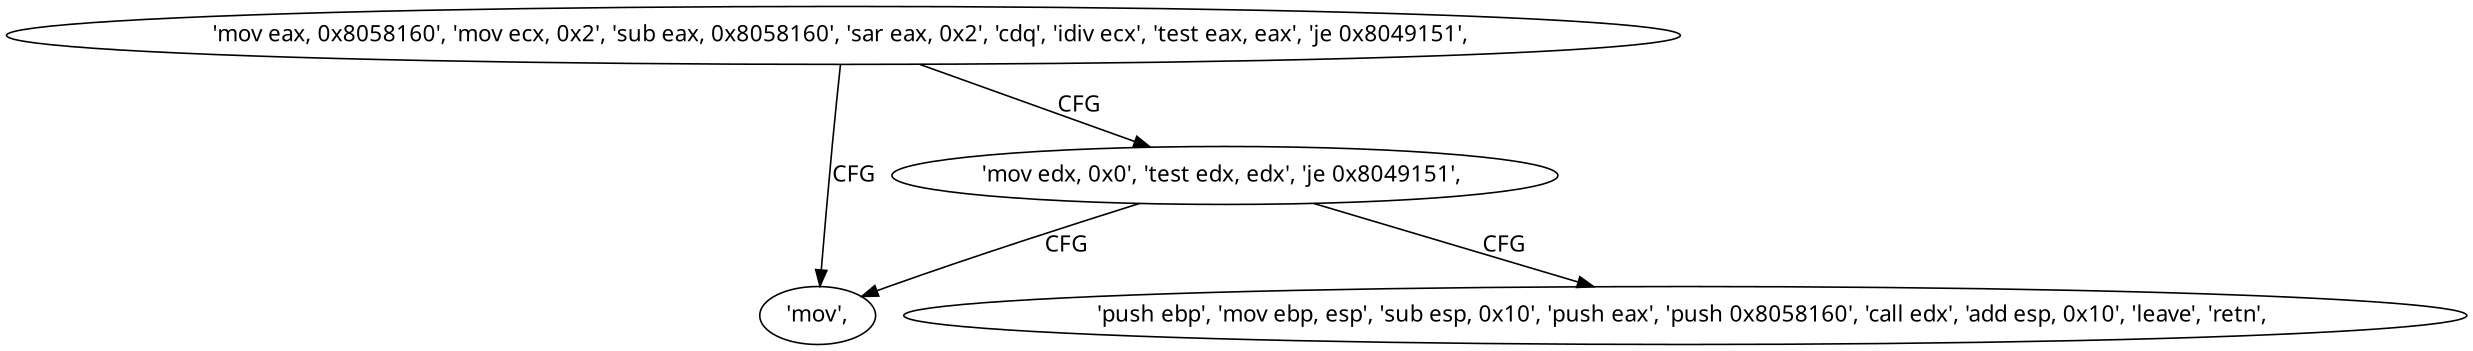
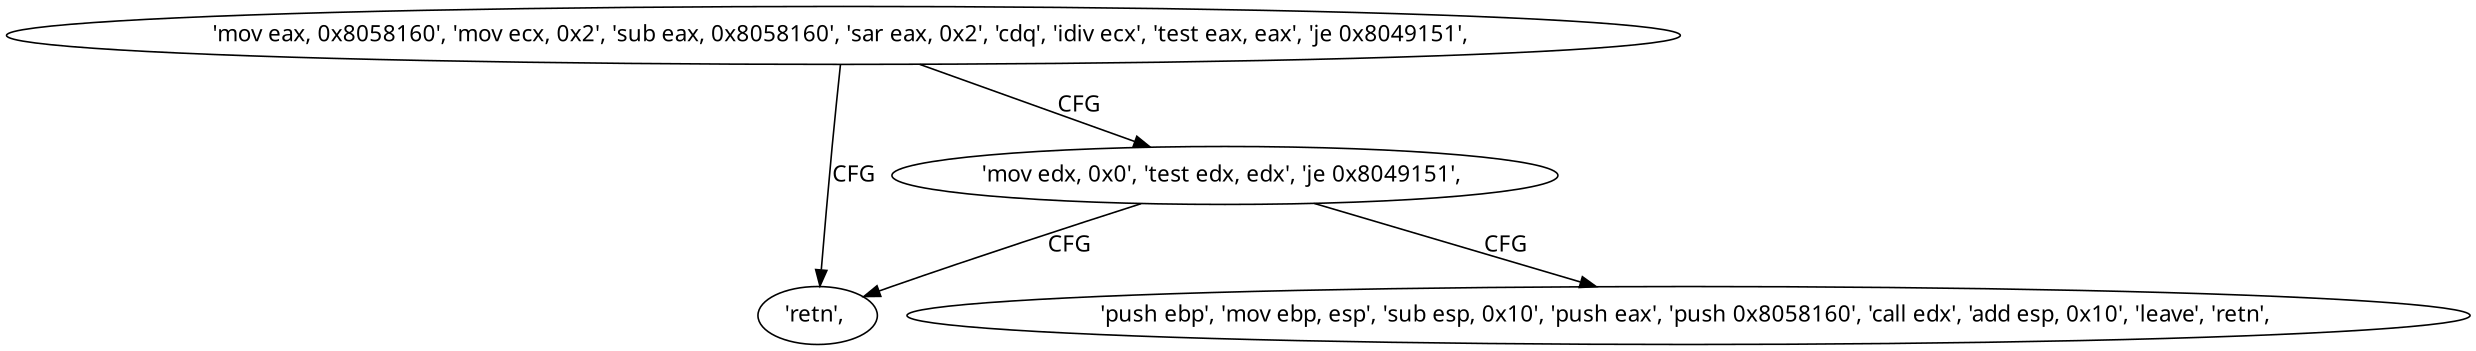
node "'mov',": label "'mov'," -> "'retn',"
